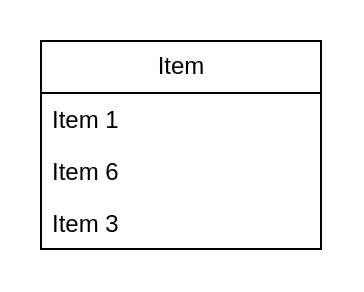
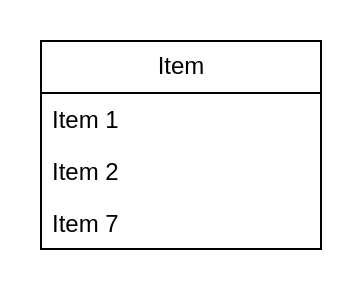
node "Item 6": label "Item 6" -> "Item 2"
node "Item 3": label "Item 3" -> "Item 7"
